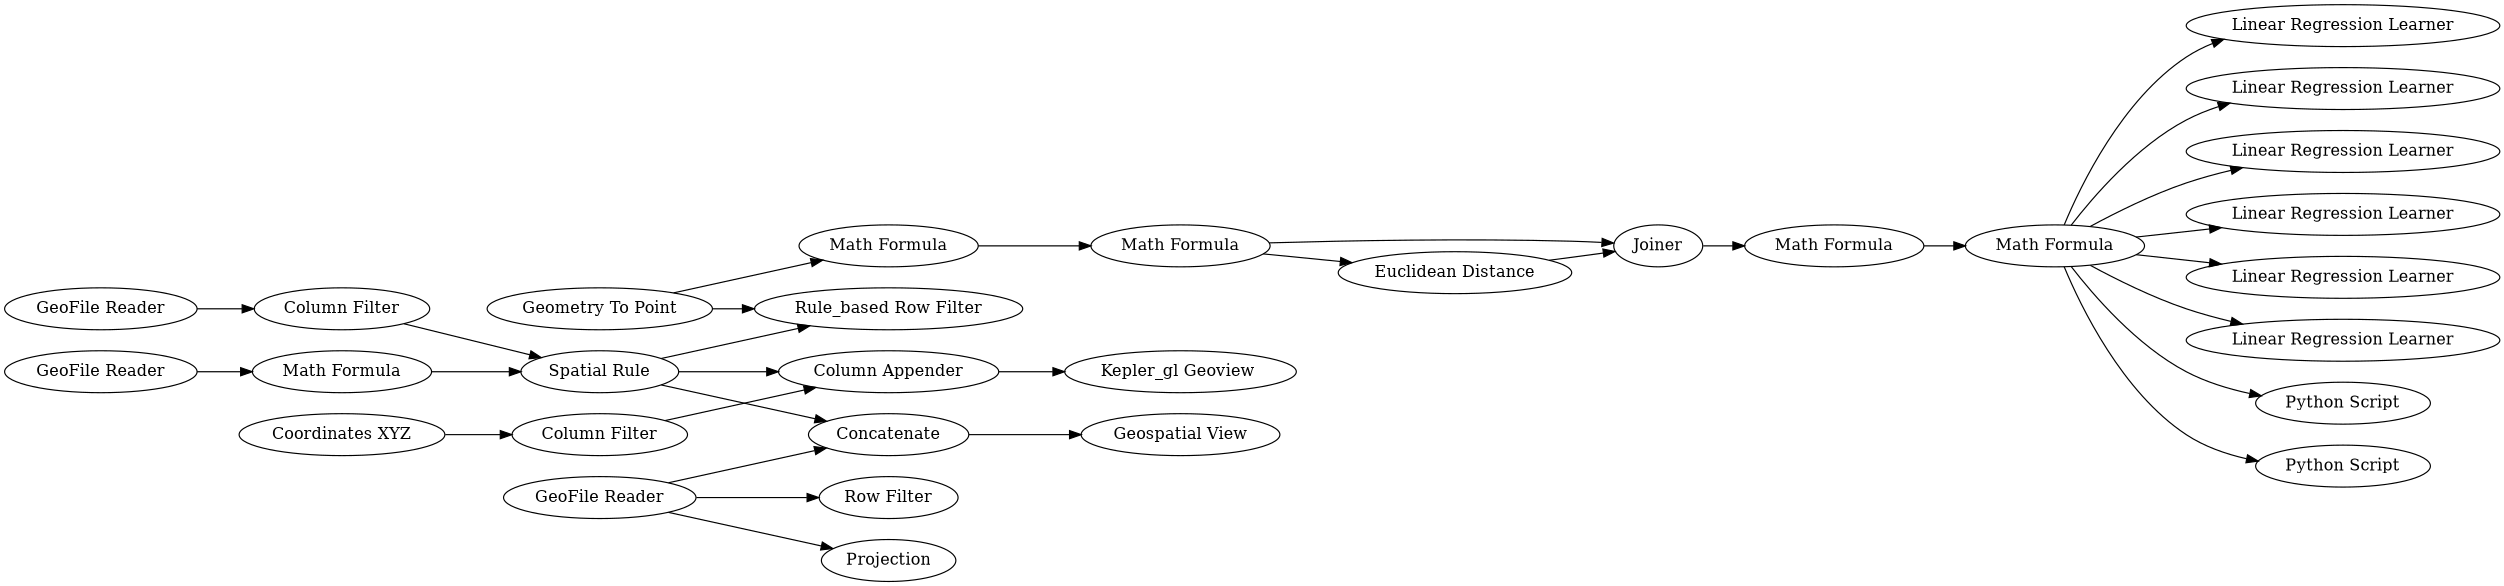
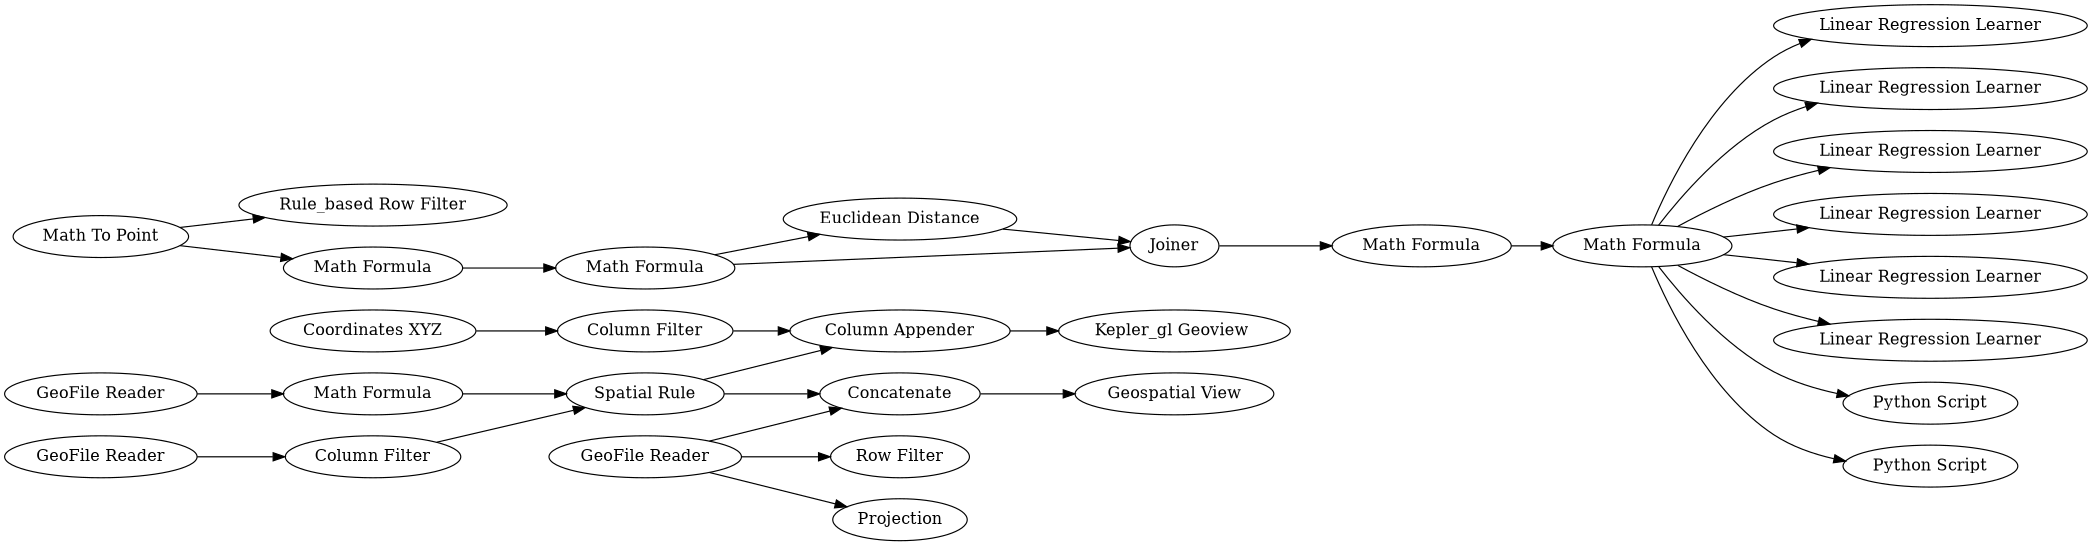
node "Geometry To Point": label "Geometry To Point" -> "Math To Point"
edge "Spatial Rule" -> "Rule_based Row Filter": removed
